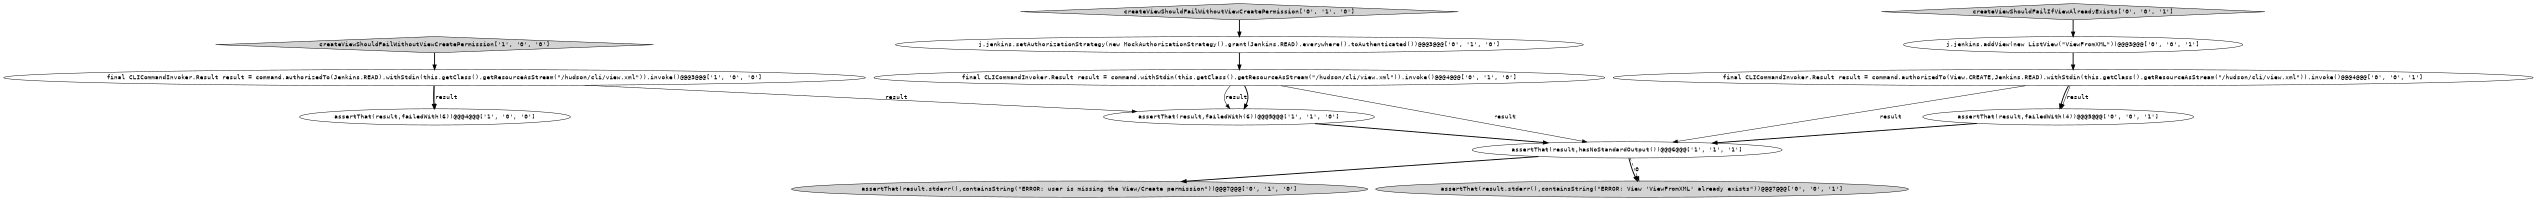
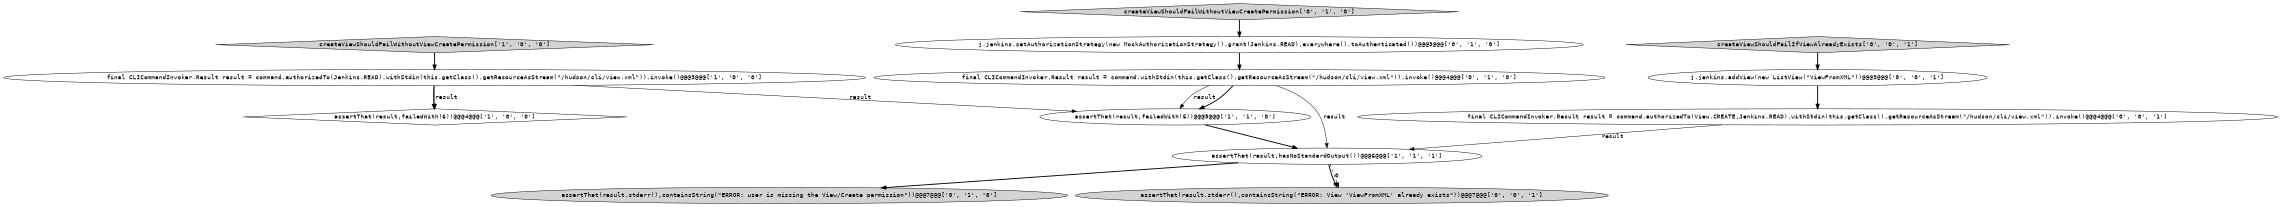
node "assertThat(result,failedWith(6))@@@4@@@['1', '0', '0']": shape ellipse -> diamond
node "assertThat(result,failedWith(4))@@@5@@@['0', '0', '1']": removed
